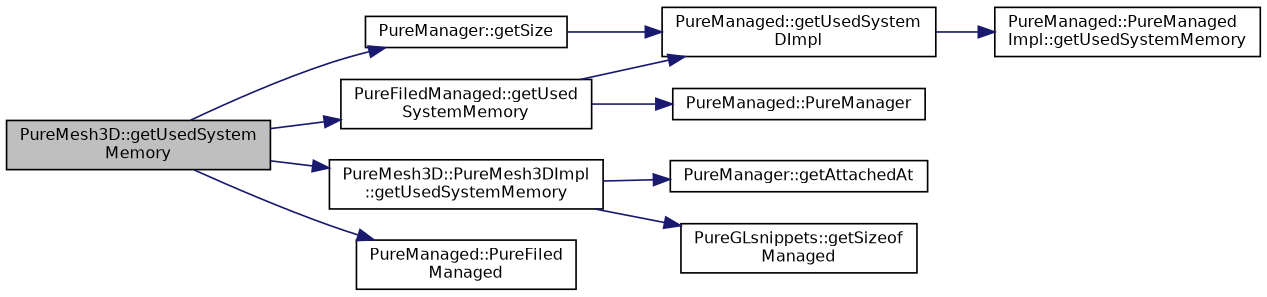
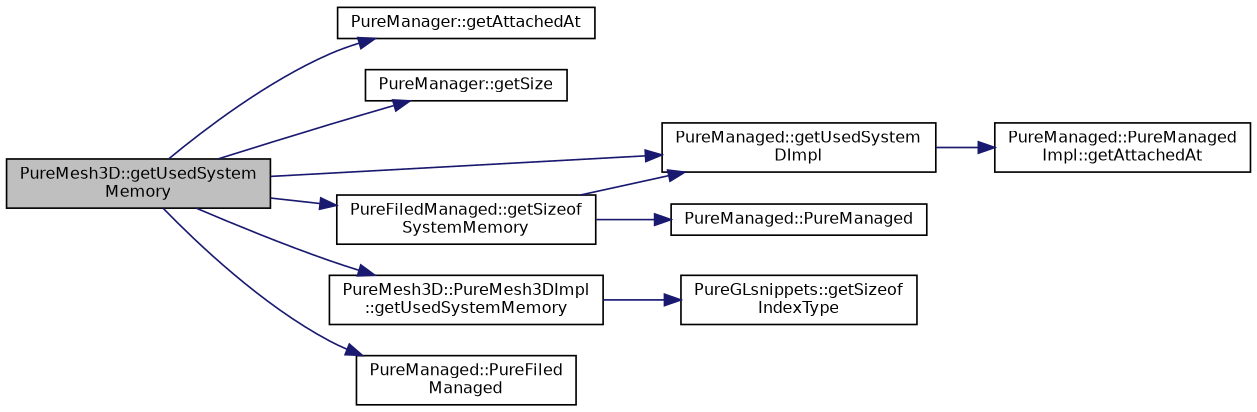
edge "PureManager::getSize" -> "PureManaged::getUsedSystem DImpl": now "PureMesh3D::getUsedSystem Memory" -> "PureManaged::getUsedSystem DImpl"
node "PureManaged::PureManaged Impl::getUsedSystemMemory": label "PureManaged::PureManaged Impl::getUsedSystemMemory" -> "PureManaged::PureManaged Impl::getAttachedAt"
node "PureFiledManaged::getUsed SystemMemory": label "PureFiledManaged::getUsed SystemMemory" -> "PureFiledManaged::getSizeof SystemMemory"
node "PureManaged::PureManager": label "PureManaged::PureManager" -> "PureManaged::PureManaged"
edge "PureMesh3D::PureMesh3DImpl ::getUsedSystemMemory" -> "PureManager::getAttachedAt": now "PureMesh3D::getUsedSystem Memory" -> "PureManager::getAttachedAt"
node "PureGLsnippets::getSizeof Managed": label "PureGLsnippets::getSizeof Managed" -> "PureGLsnippets::getSizeof IndexType"
